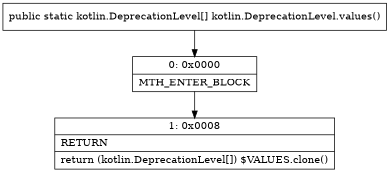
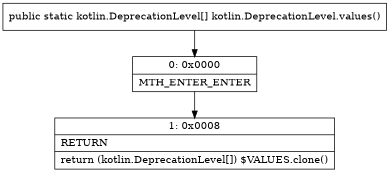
node "0: 0x0000": text "MTH_ENTER_BLOCK" -> "MTH_ENTER_ENTER"
